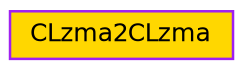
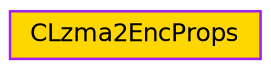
node "CLzma2CLzma": label "CLzma2CLzma" -> "CLzma2EncProps"
